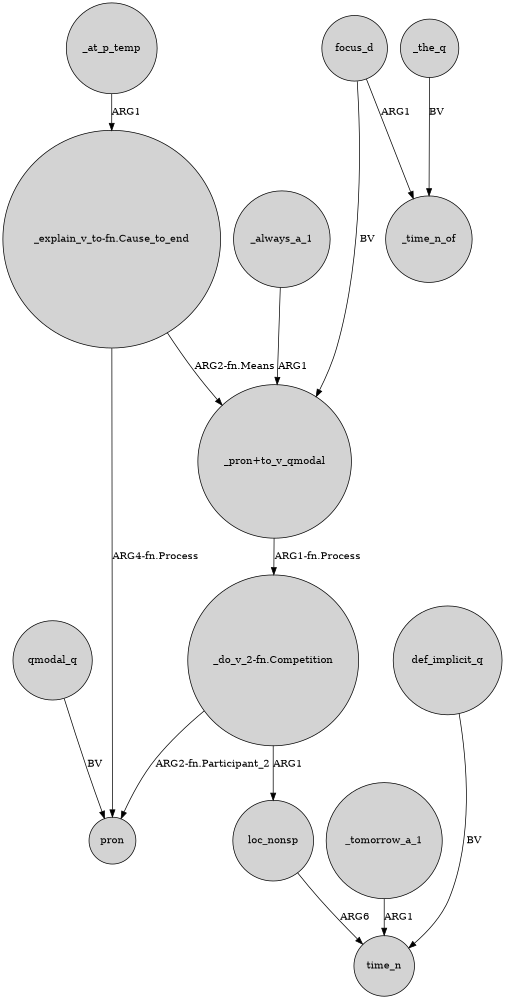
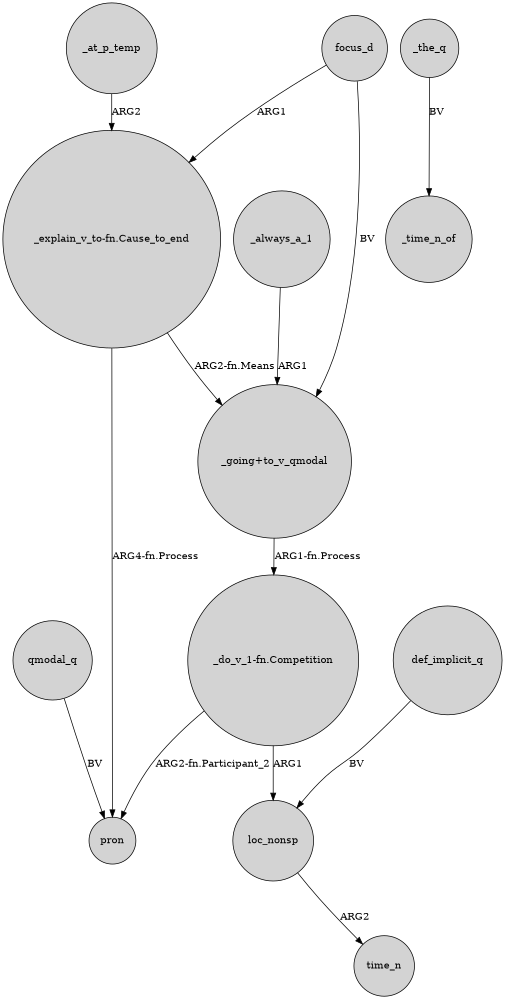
edge "_at_p_temp" -> "_explain_v_to-fn.Cause_to_end": label "ARG1" -> "ARG2"
edge "focus_d" -> "_time_n_of": now "focus_d" -> "_explain_v_to-fn.Cause_to_end"
node "_pron+to_v_qmodal": label "_pron+to_v_qmodal" -> "_going+to_v_qmodal"
node "_do_v_2-fn.Competition": label "_do_v_2-fn.Competition" -> "_do_v_1-fn.Competition"
edge "def_implicit_q" -> "time_n": now "def_implicit_q" -> "loc_nonsp"
node "_tomorrow_a_1": removed
edge "loc_nonsp" -> "time_n": label "ARG6" -> "ARG2"
